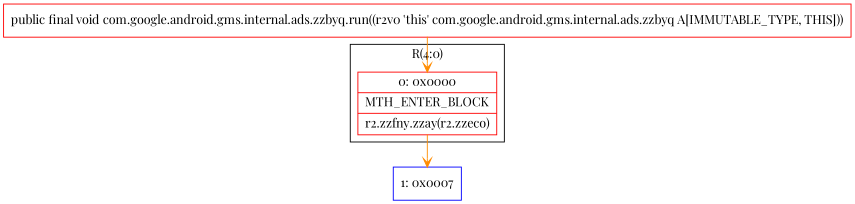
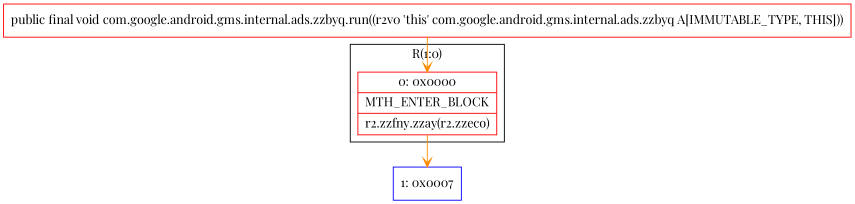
cluster "R(4:0)": label "R(4:0)" -> "R(1:0)"
